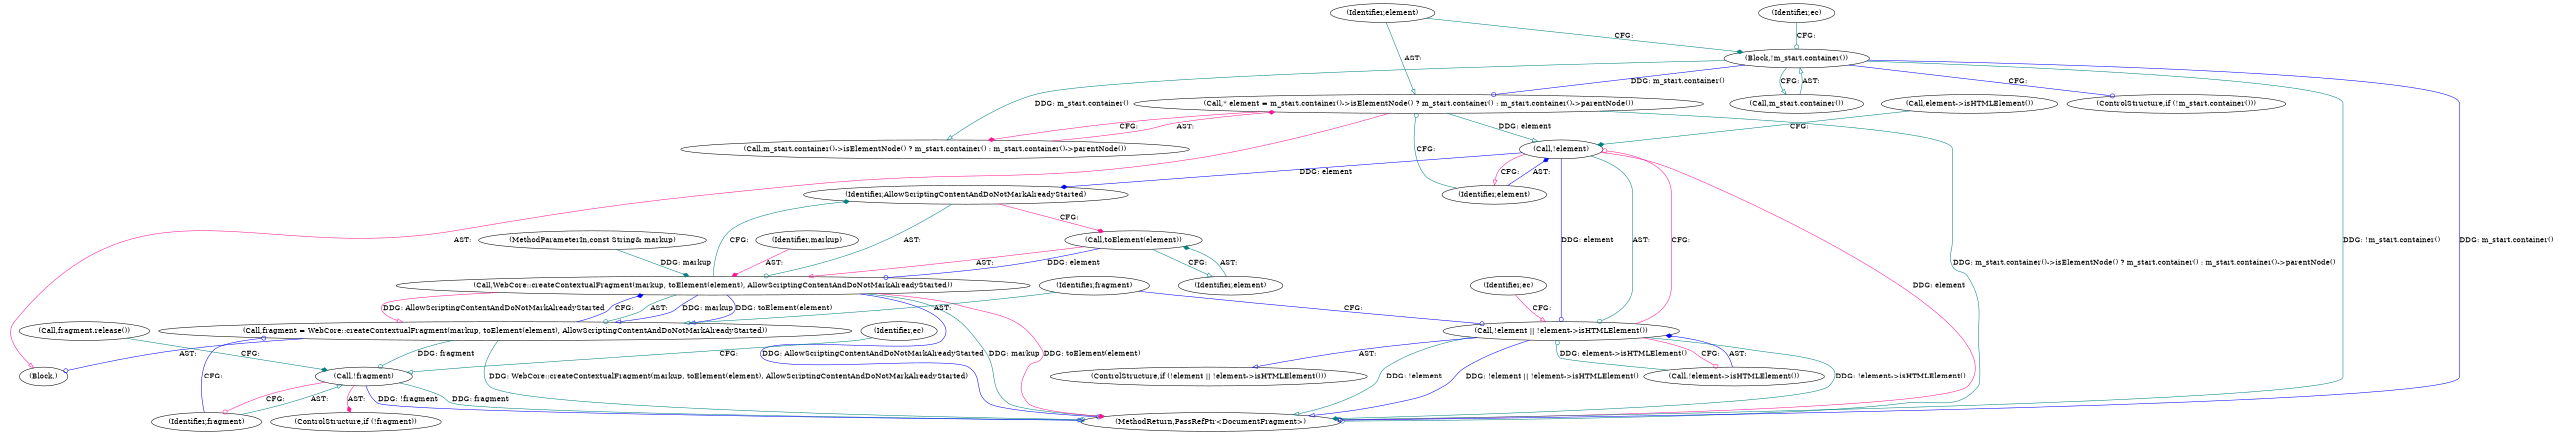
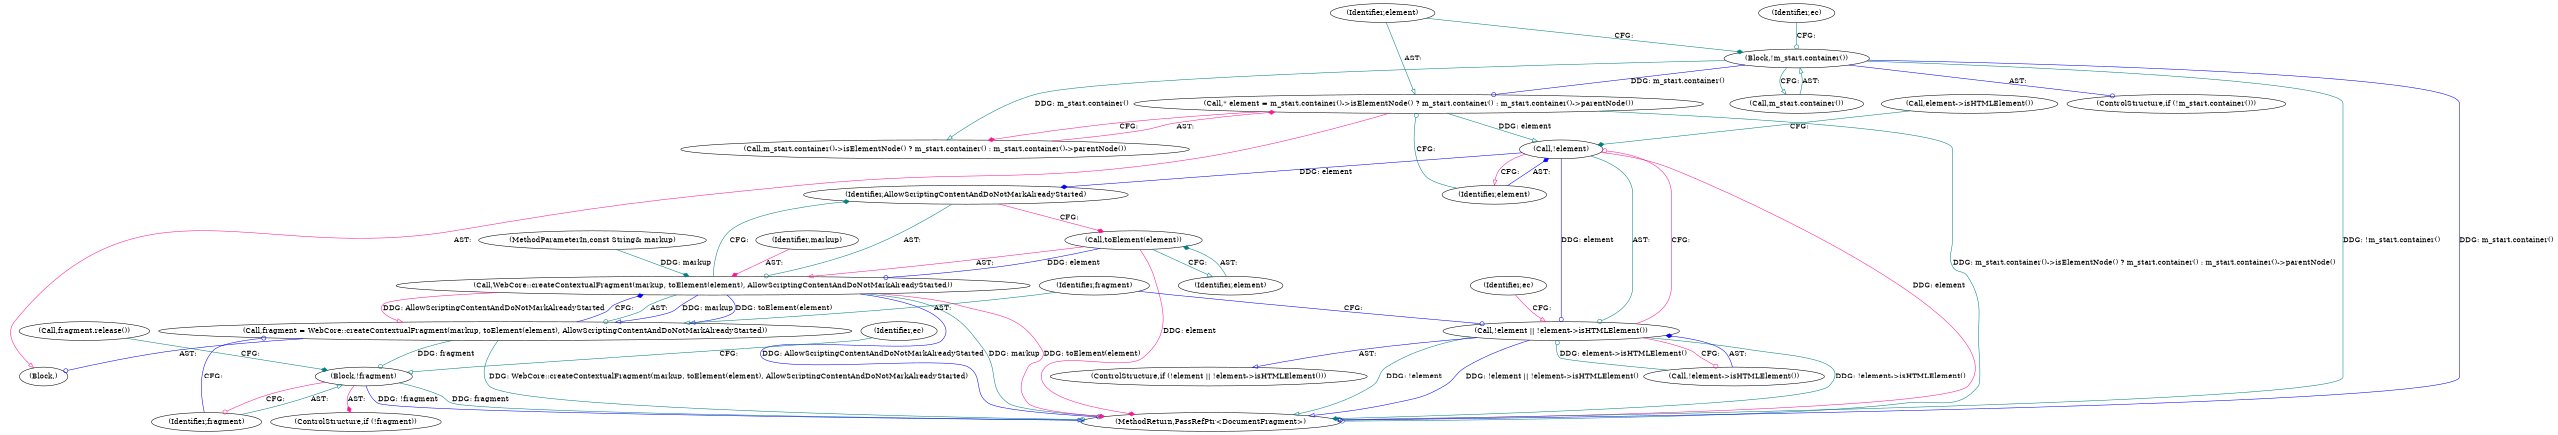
edge "(Block,!m_start.container())" -> "(ControlStructure,if (!m_start.container()))": label "CFG: " -> "AST: "
edge "(Call,toElement(element))" -> "(MethodReturn,PassRefPtr<DocumentFragment>)": added, label "DDG: element"
node "(Call,!fragment)": label "(Call,!fragment)" -> "(Block,!fragment)"
